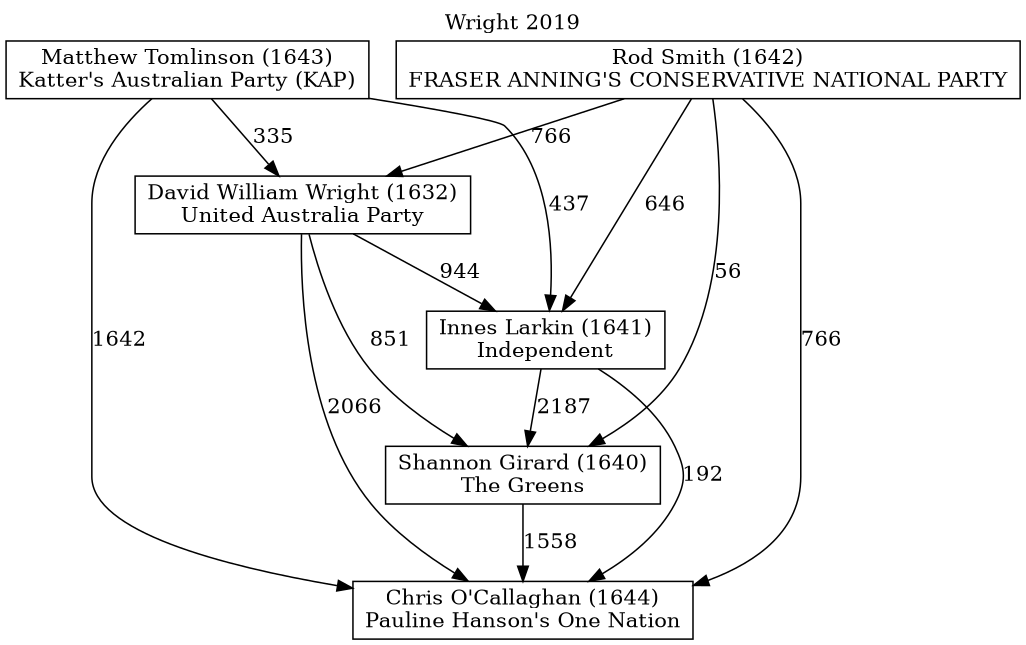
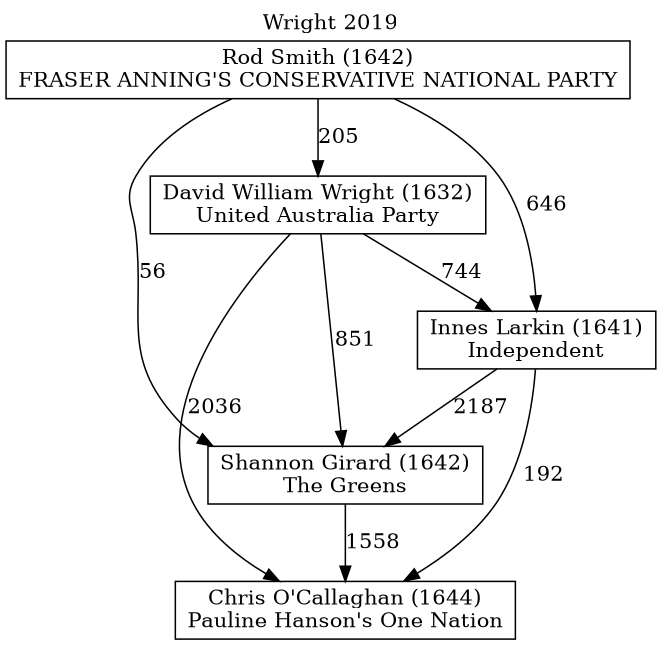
node "Matthew Tomlinson (1643) Katter's Australian Party (KAP)": removed
edge "Rod Smith (1642) FRASER ANNING'S CONSERVATIVE NATIONAL PARTY" -> "David William Wright (1632) United Australia Party": label "766" -> "205"
edge "David William Wright (1632) United Australia Party" -> "Innes Larkin (1641) Independent": label "944" -> "744"
edge "Rod Smith (1642) FRASER ANNING'S CONSERVATIVE NATIONAL PARTY" -> "Chris O'Callaghan (1644) Pauline Hanson's One Nation": removed, label "766"
edge "David William Wright (1632) United Australia Party" -> "Chris O'Callaghan (1644) Pauline Hanson's One Nation": label "2066" -> "2036"
node "Shannon Girard (1640) The Greens": label "Shannon Girard (1640) The Greens" -> "Shannon Girard (1642) The Greens"
